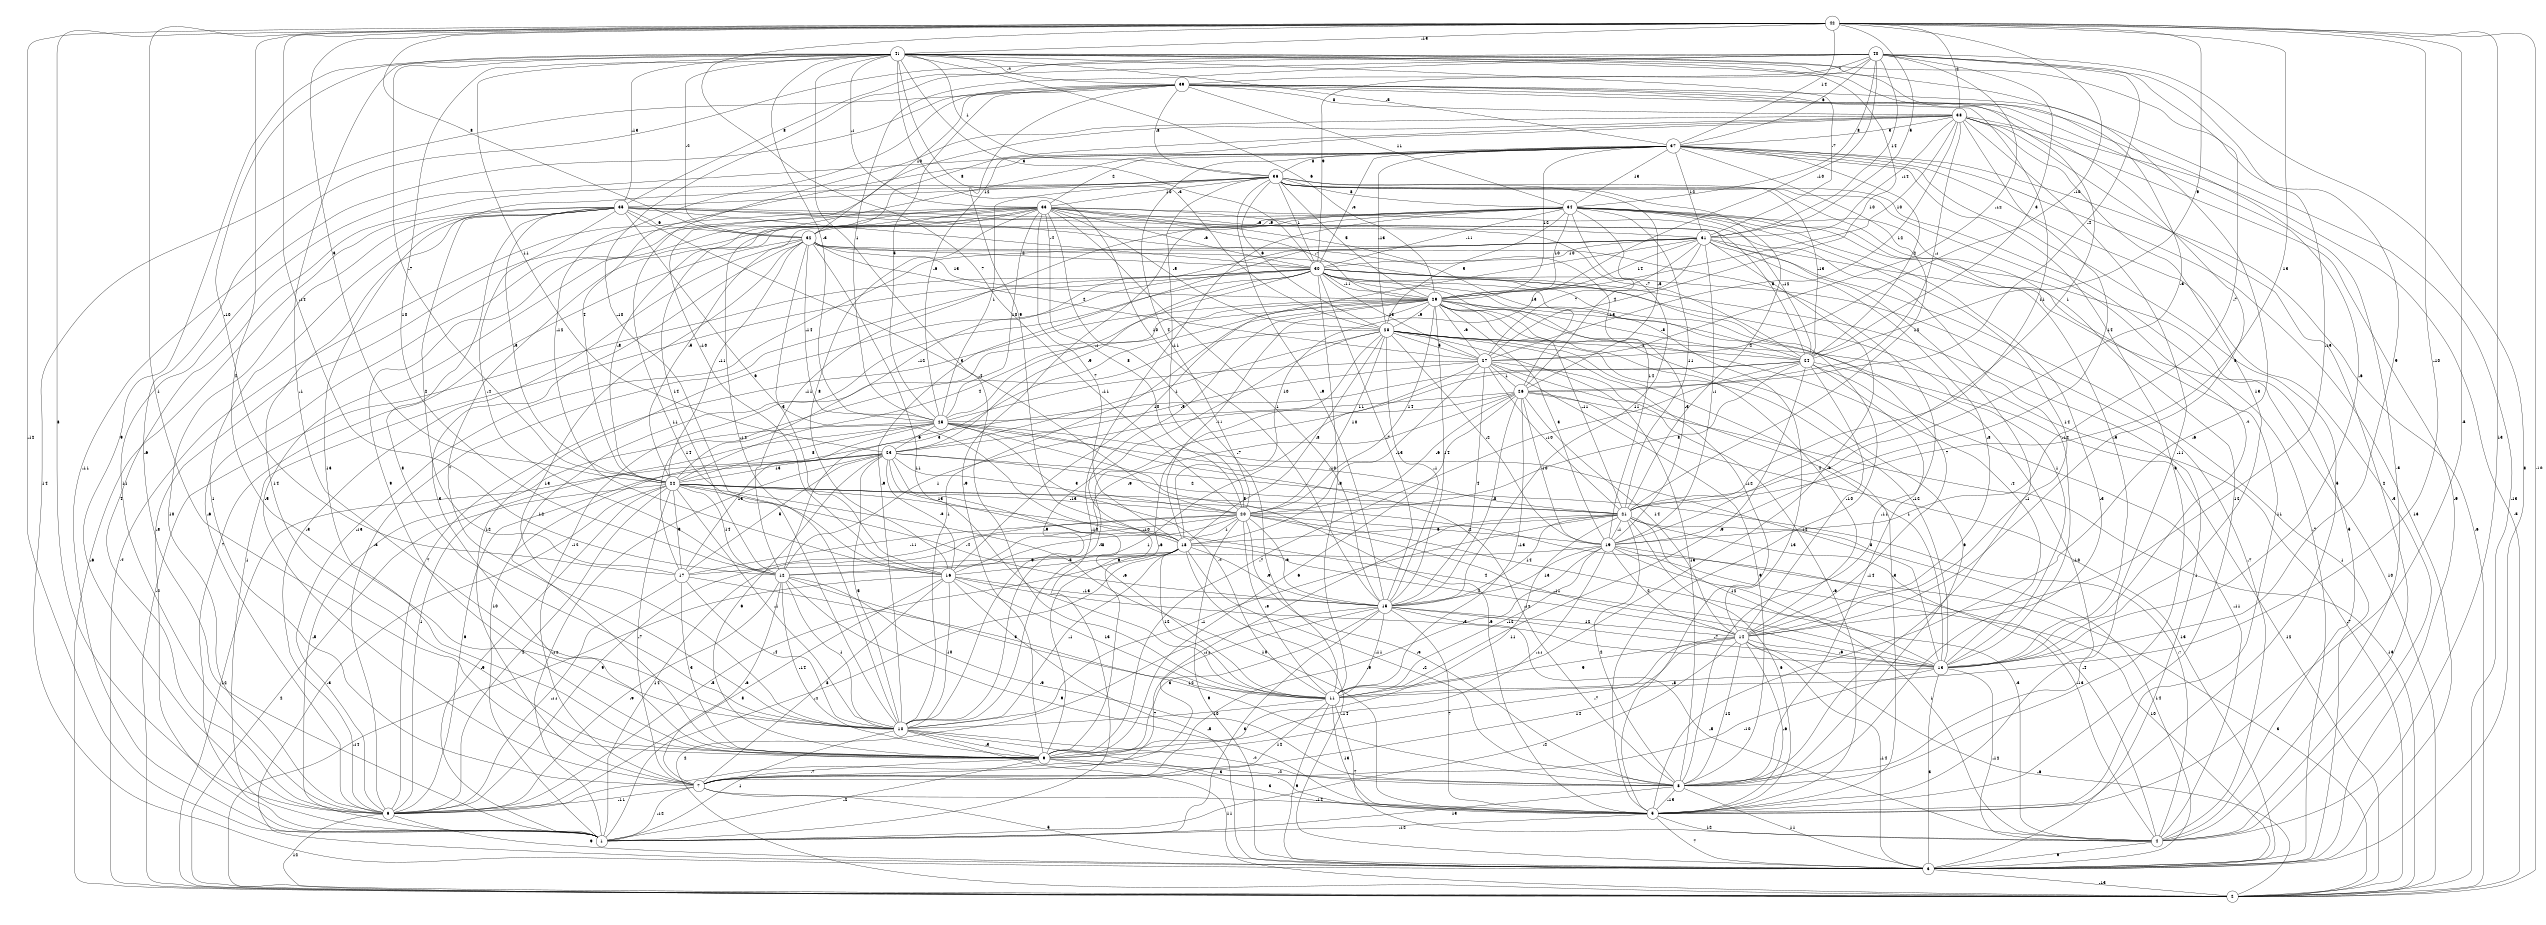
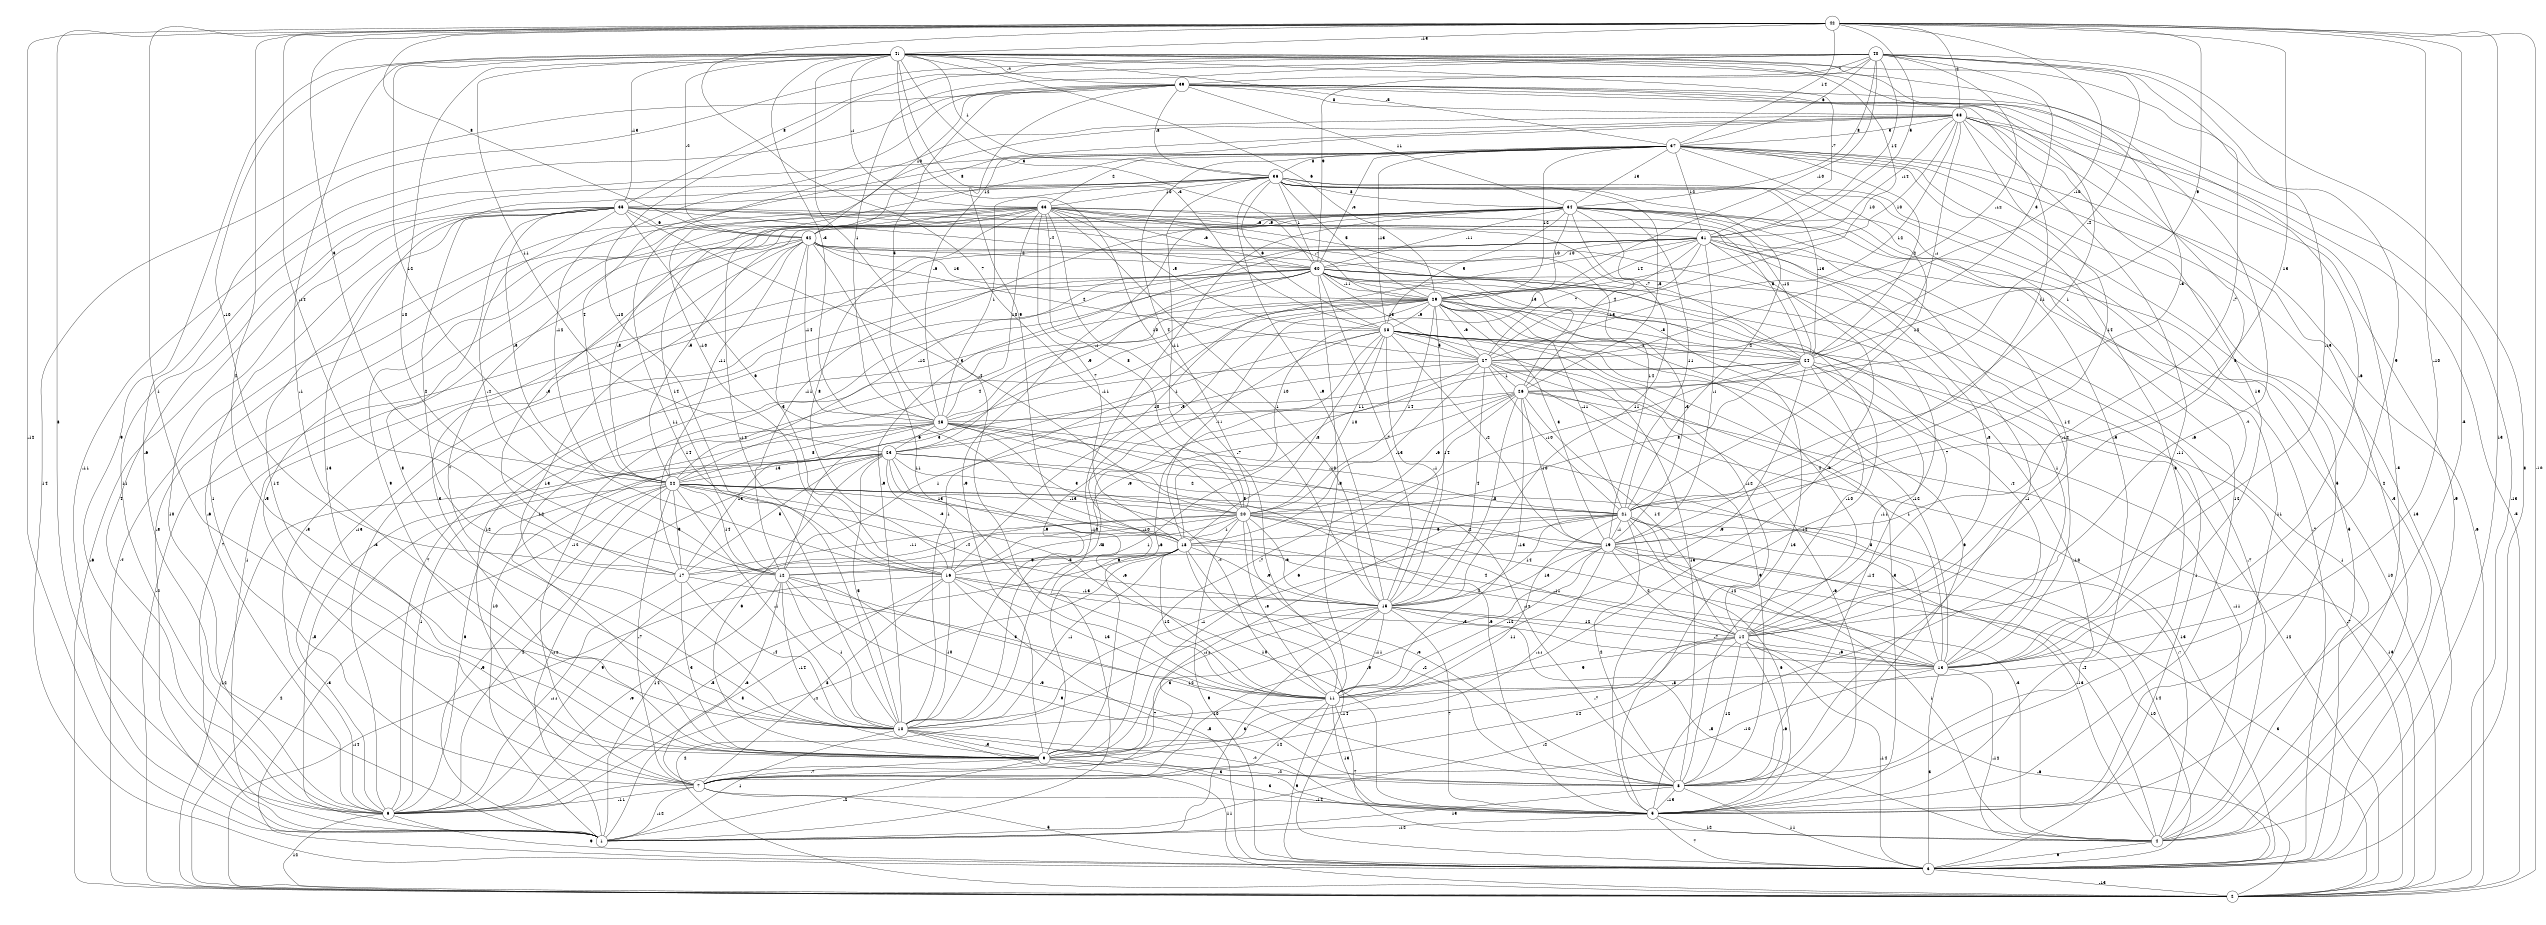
edge "41" -- "22": label "-7" -> "12"
edge "34" -- "8": now "34" -- "17"
